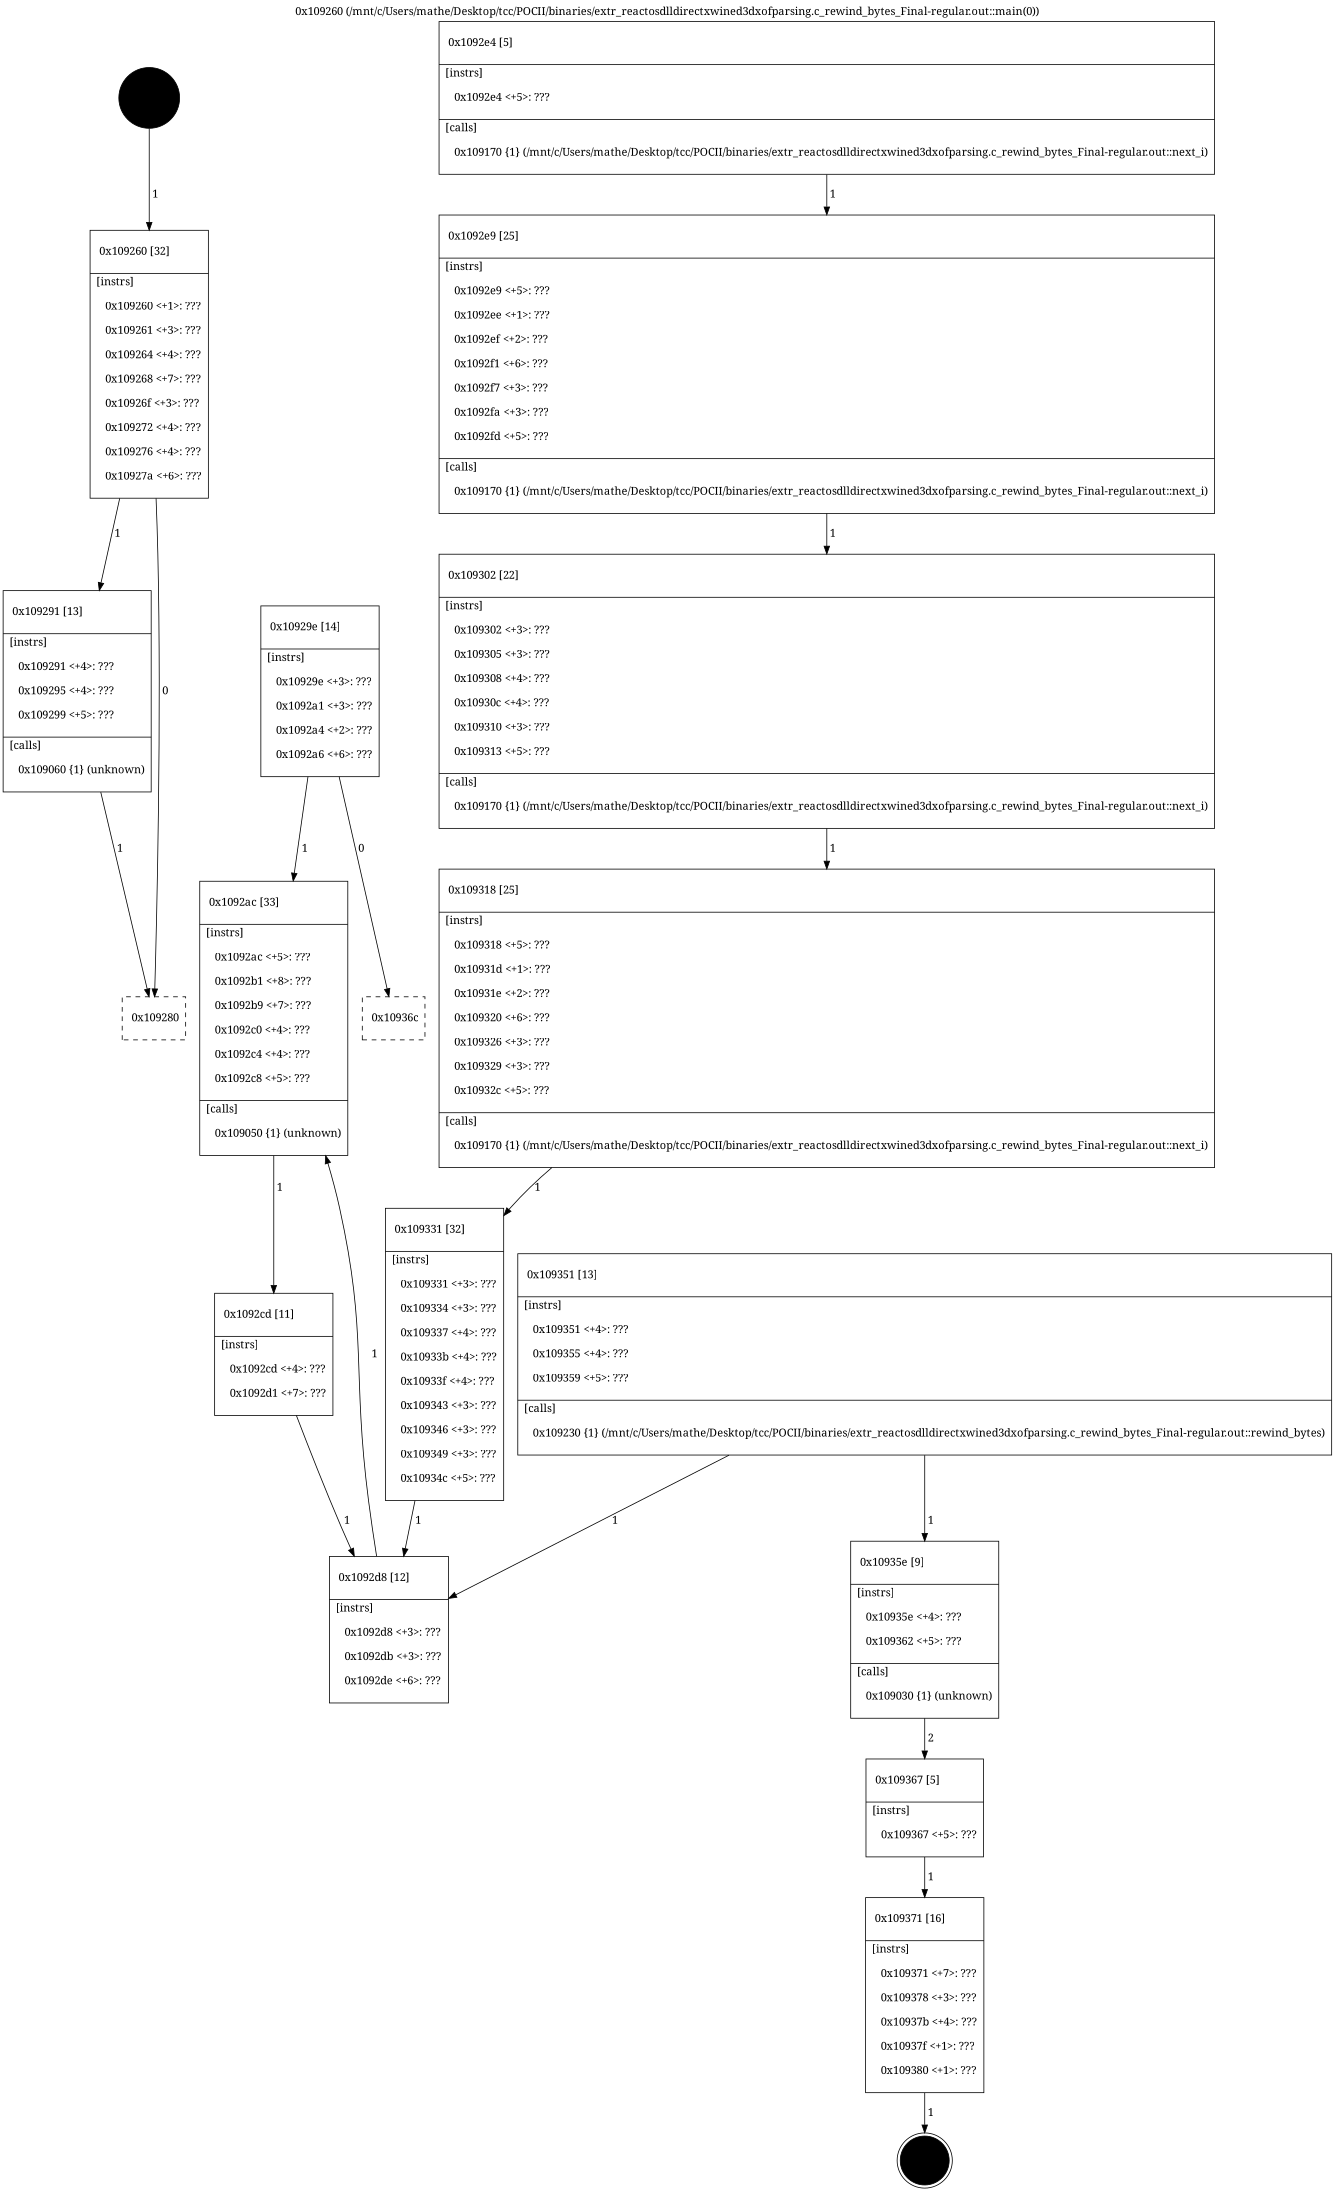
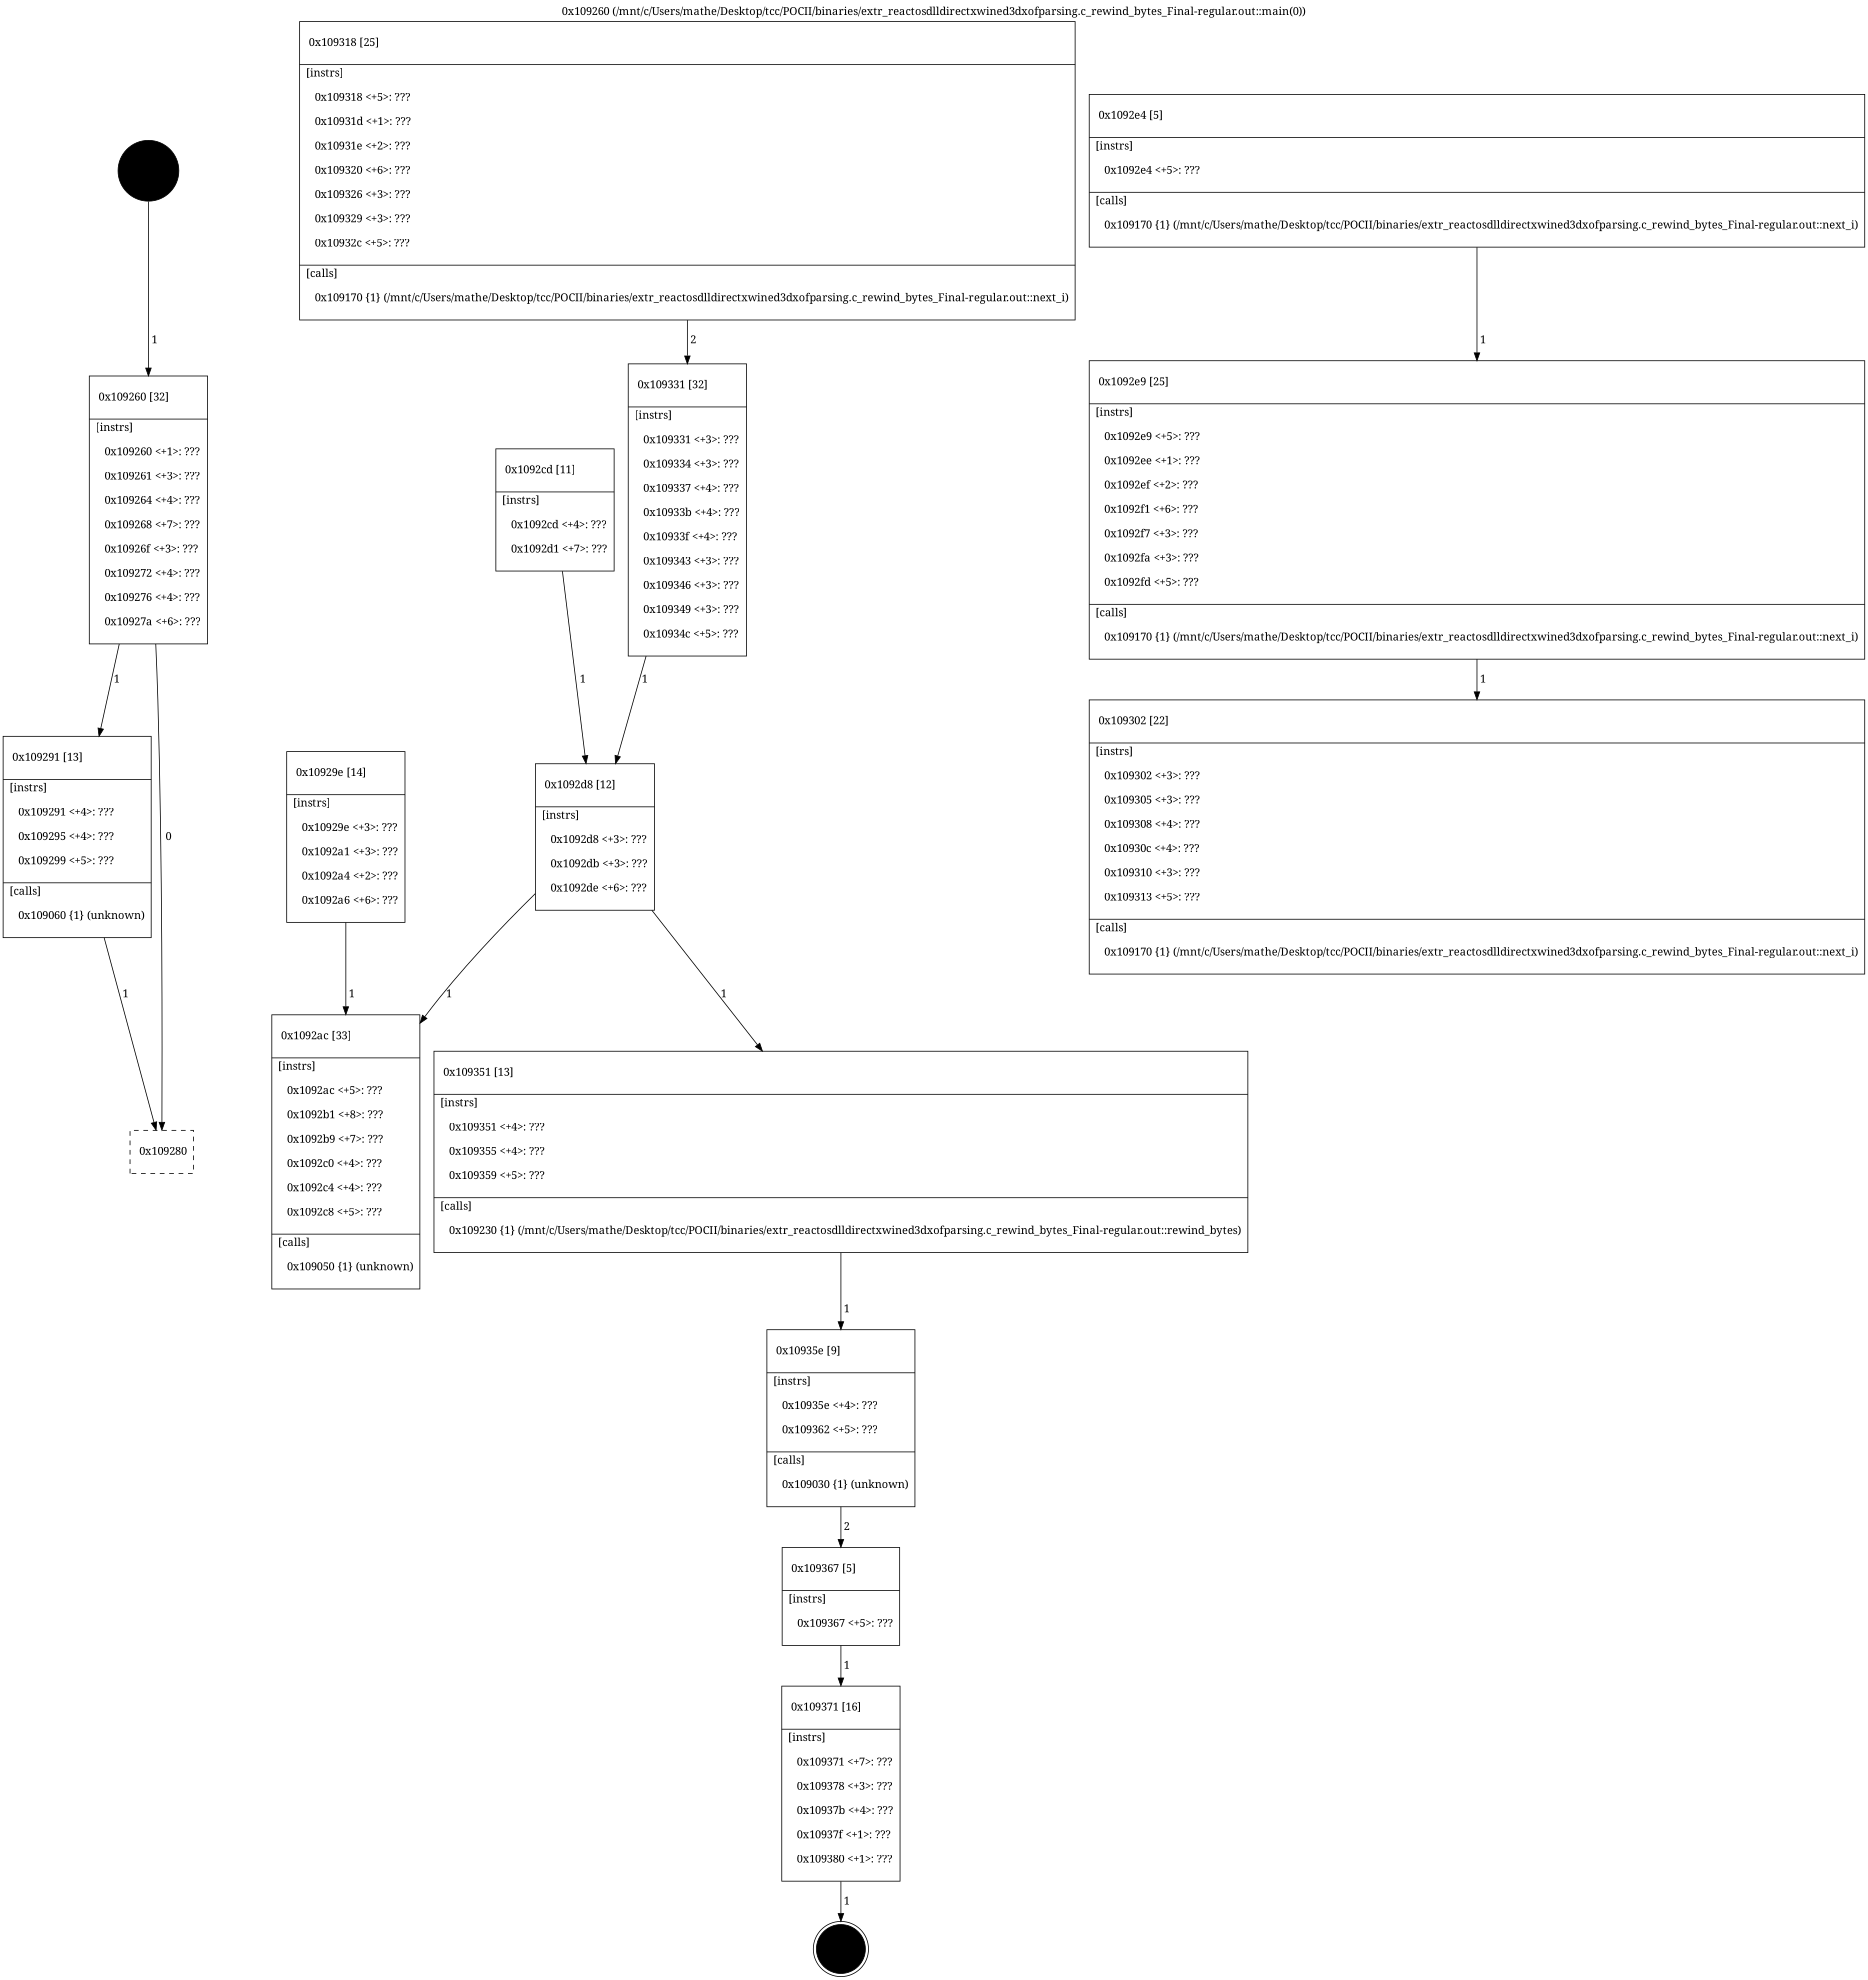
edge "0x109302 [22]" -> "0x109318 [25]": removed, label "1"
node "0x10936c": removed
edge "0x109318 [25]" -> "0x109331 [32]": label " 1" -> " 2"
edge "0x1092ac [33]" -> "0x1092cd [11]": removed, label "1"
edge "0x109351 [13]" -> "0x1092d8 [12]": reversed
